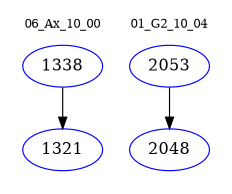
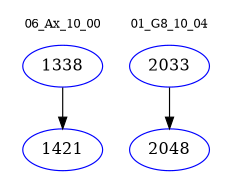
cluster "01_G2_10_04": label "01_G2_10_04" -> "01_G8_10_04"
node "2053": label "2053" -> "2033"
node "1321": label "1321" -> "1421"
